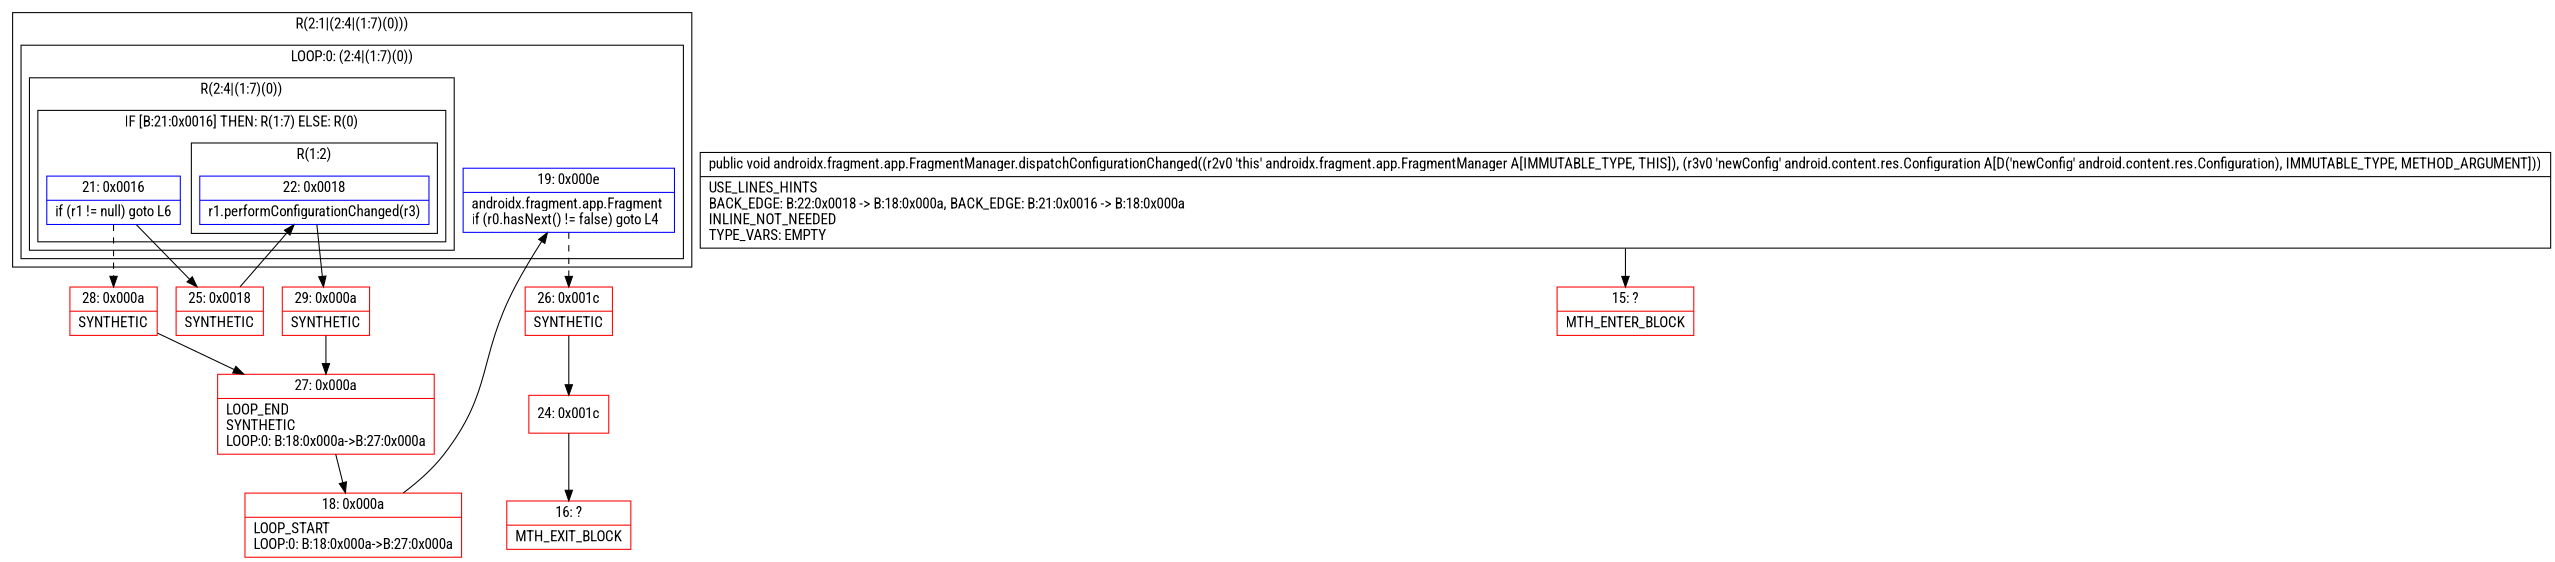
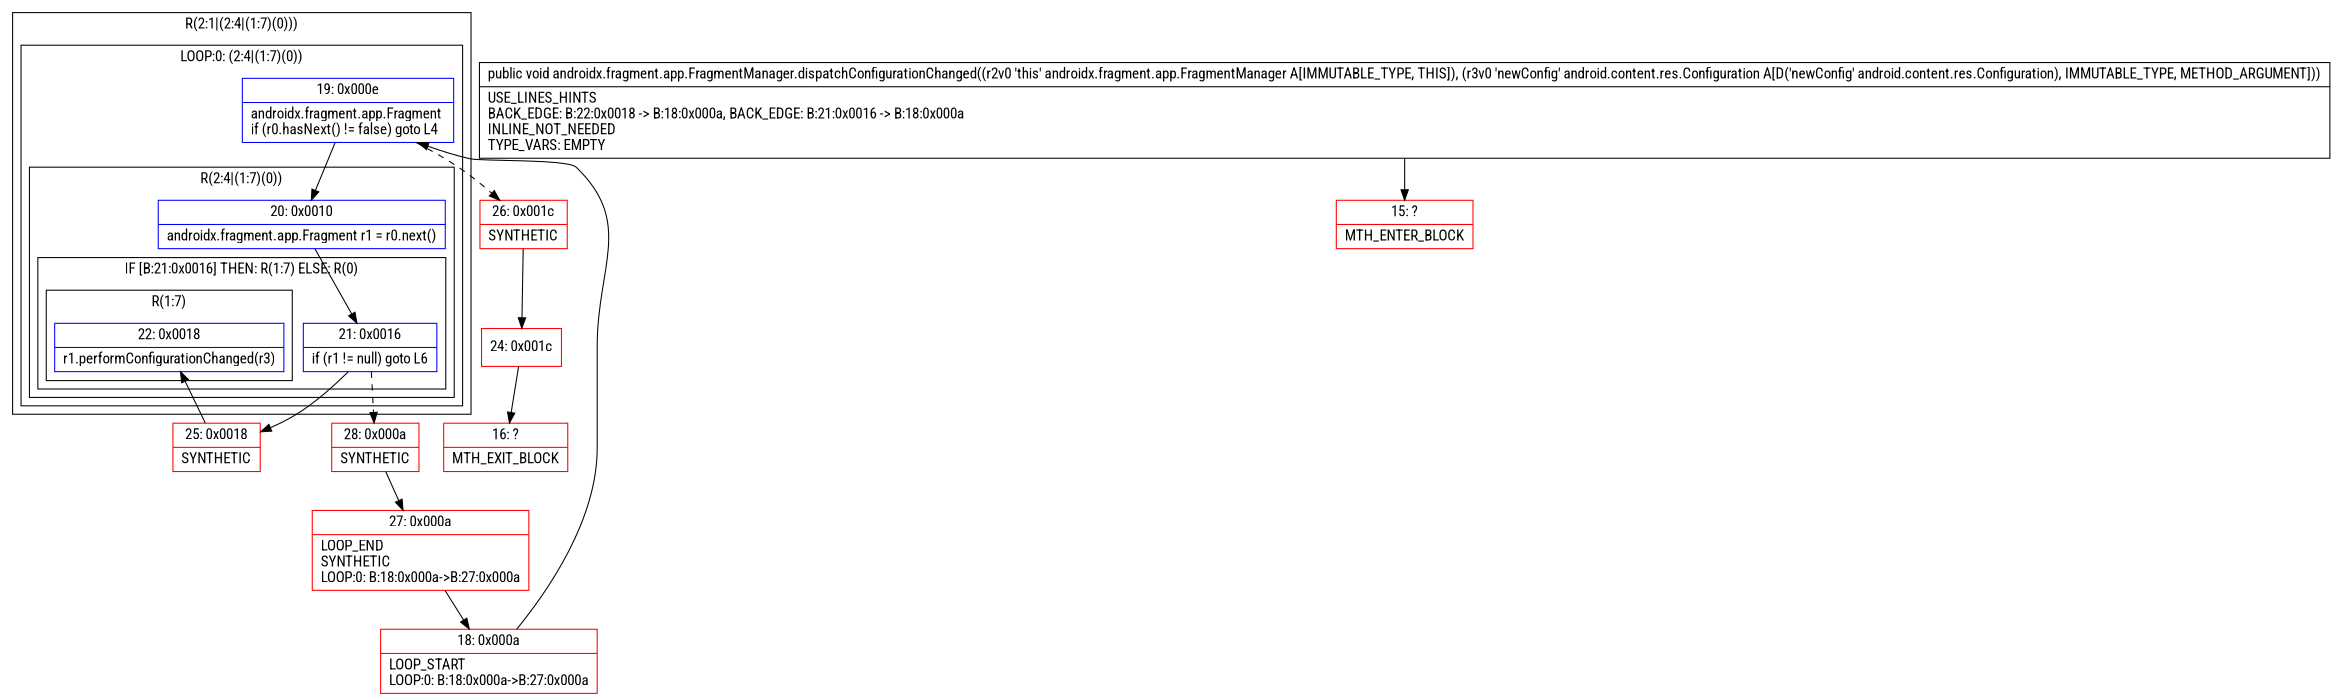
cluster "R(1:2)": label "R(1:2)" -> "R(1:7)"
node "20: 0x0010": added
node "29: 0x000a": removed
